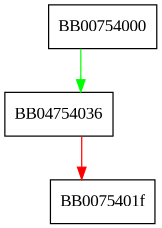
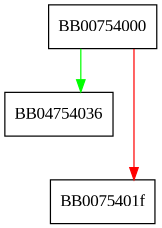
edge "BB04754036" -> "BB0075401f": now "BB00754000" -> "BB0075401f"
